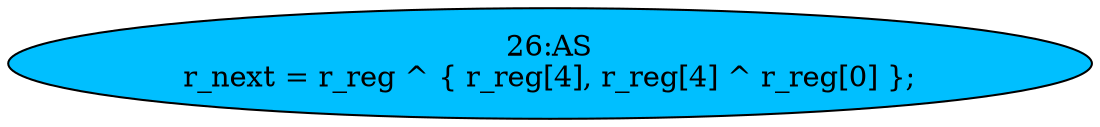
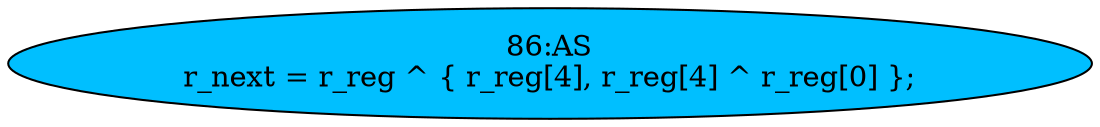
node "26:AS r_next = r_reg ^ { r_reg[4], r_reg[4] ^ r_reg[0] };": label "26:AS r_next = r_reg ^ { r_reg[4], r_reg[4] ^ r_reg[0] };" -> "86:AS r_next = r_reg ^ { r_reg[4], r_reg[4] ^ r_reg[0] };"
